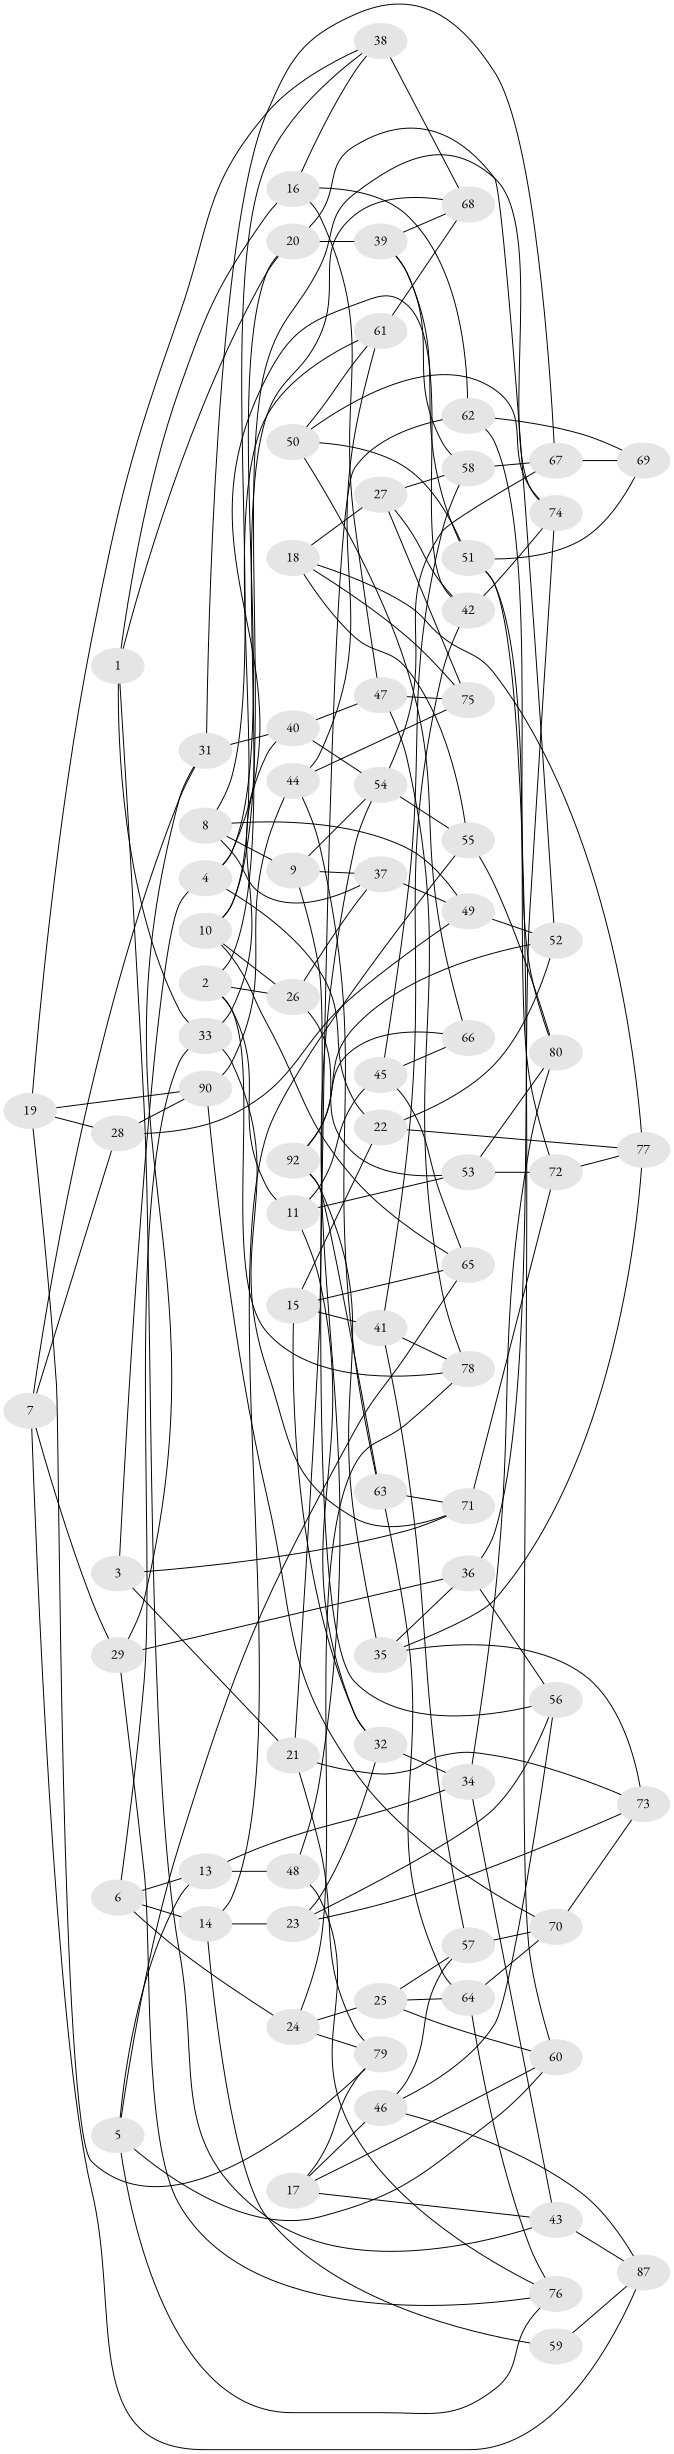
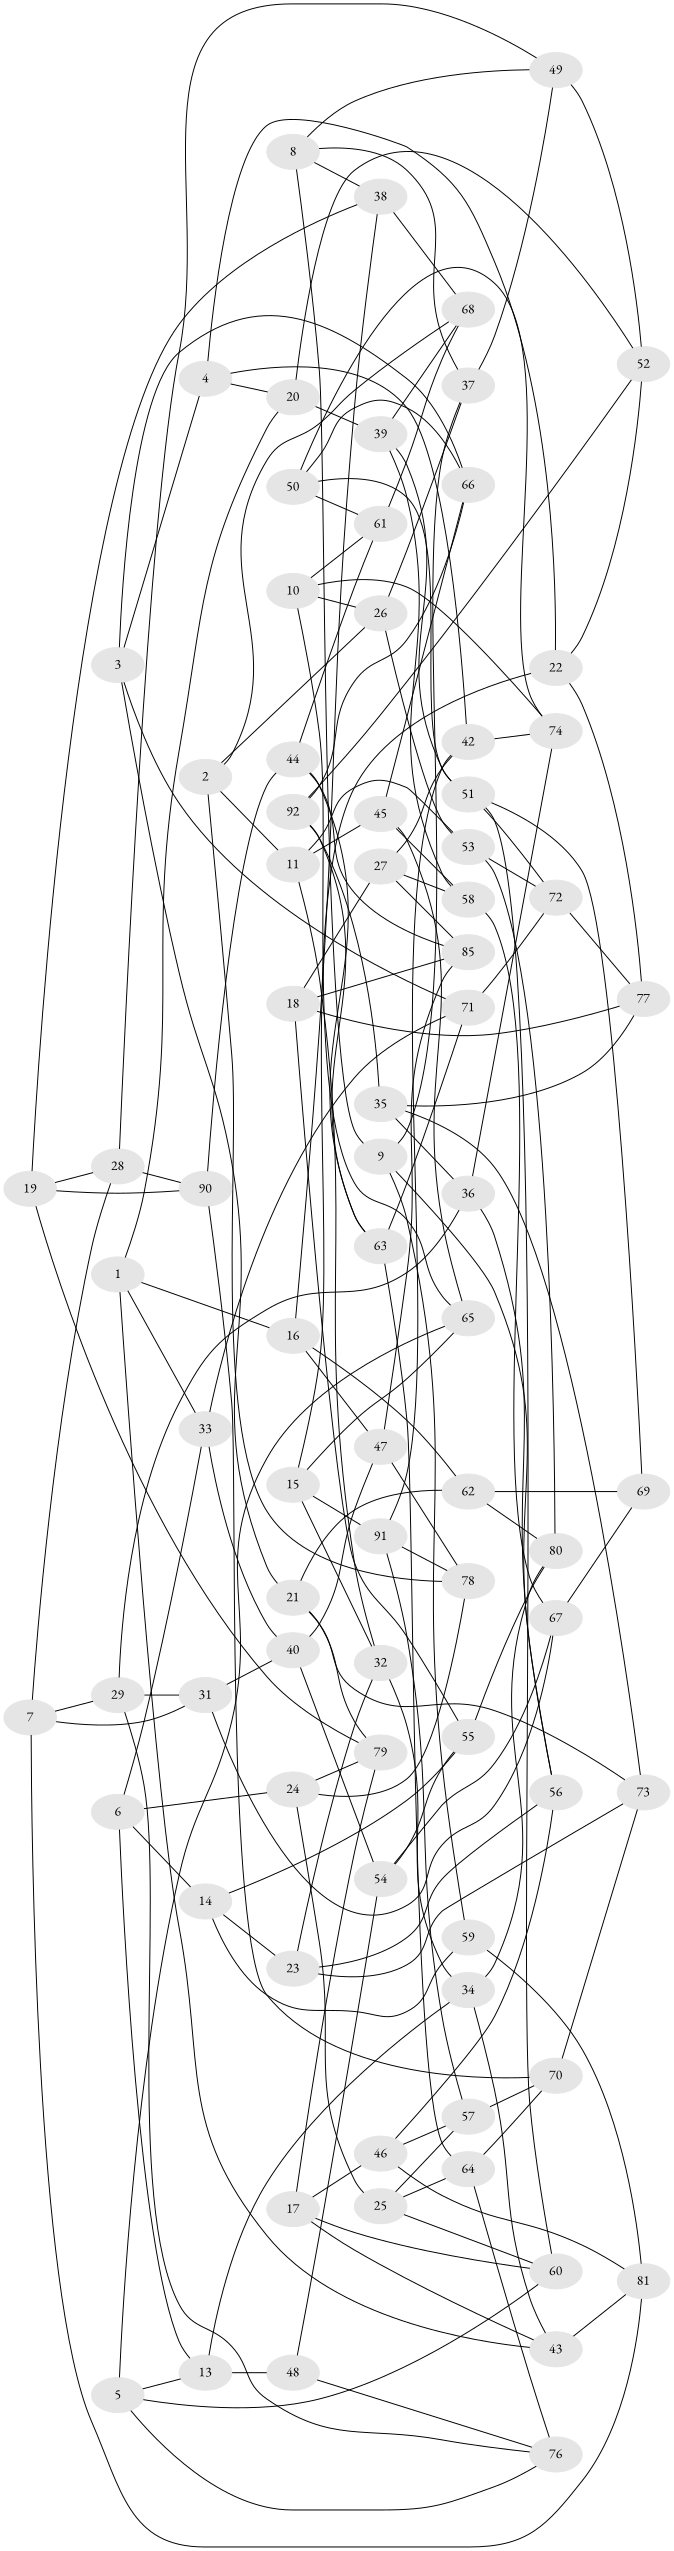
edge "66" -- "3": added
node "75": label "75" -> "85"
edge "54" -- "9": now "59" -- "9"
node "41": label "41" -> "91"
node "87": label "87" -> "81"
